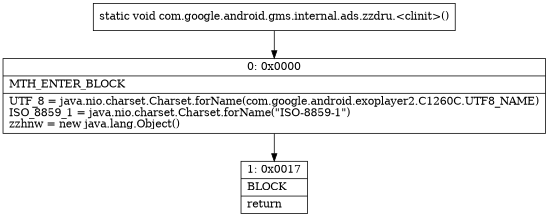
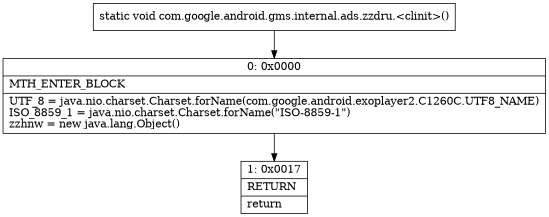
node "1: 0x0017": text "BLOCK" -> "RETURN"
